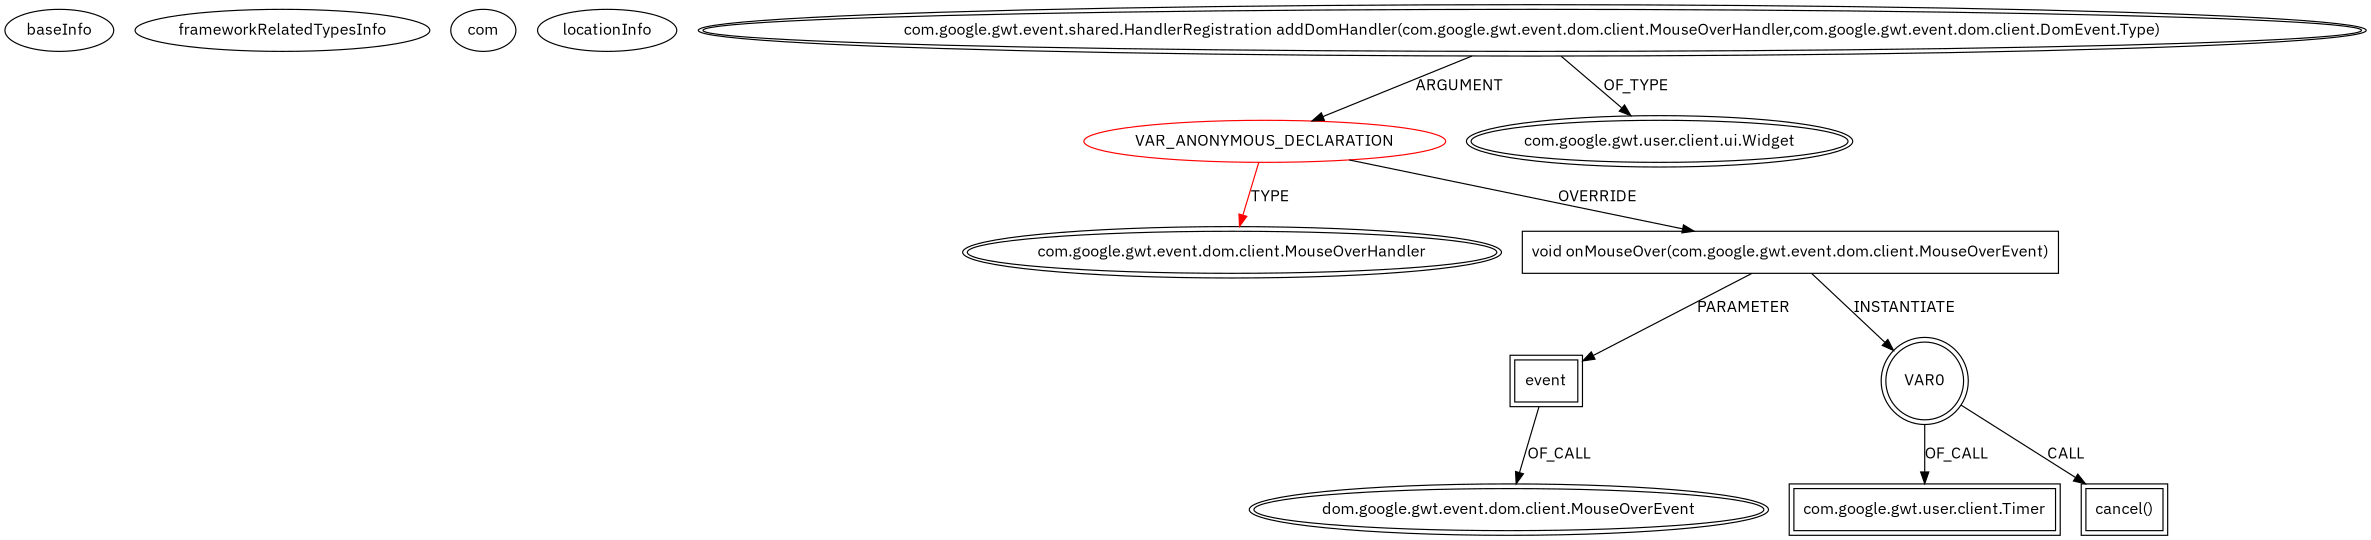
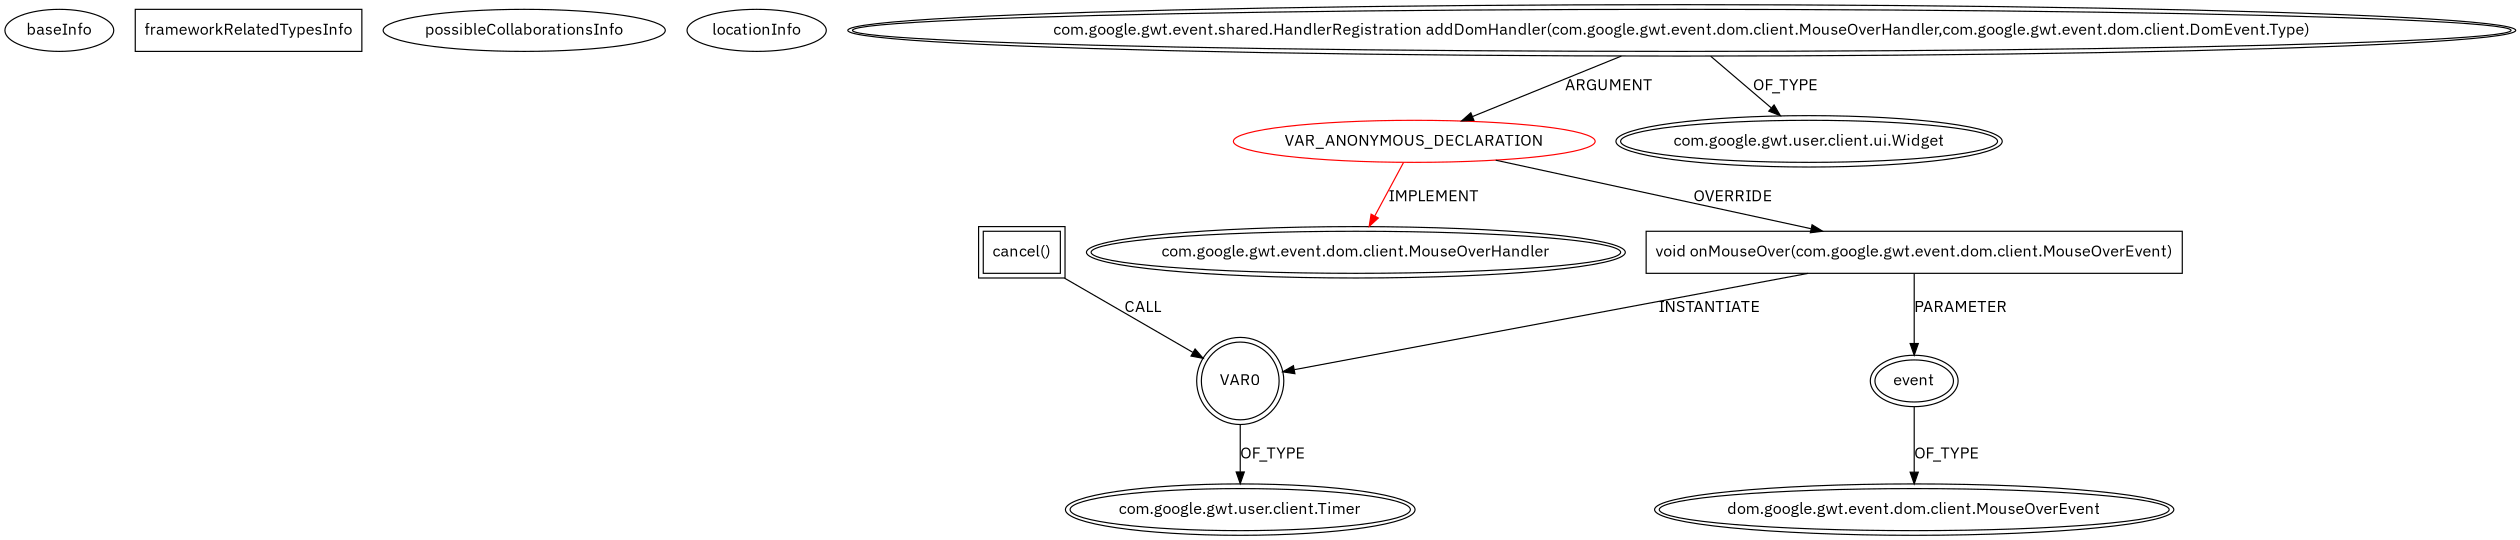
node "frameworkRelatedTypesInfo": shape ellipse -> box
node "com": label "com" -> "possibleCollaborationsInfo"
edge "VAR_ANONYMOUS_DECLARATION" -> "com.google.gwt.event.dom.client.MouseOverHandler": label "TYPE" -> "IMPLEMENT"
node "event": shape box -> ellipse
edge "VAR0" -> "cancel()": reversed
edge "event" -> "dom.google.gwt.event.dom.client.MouseOverEvent": label "OF_CALL" -> "OF_TYPE"
edge "VAR0" -> "com.google.gwt.user.client.Timer": label "OF_CALL" -> "OF_TYPE"
node "com.google.gwt.user.client.Timer": shape box -> ellipse
